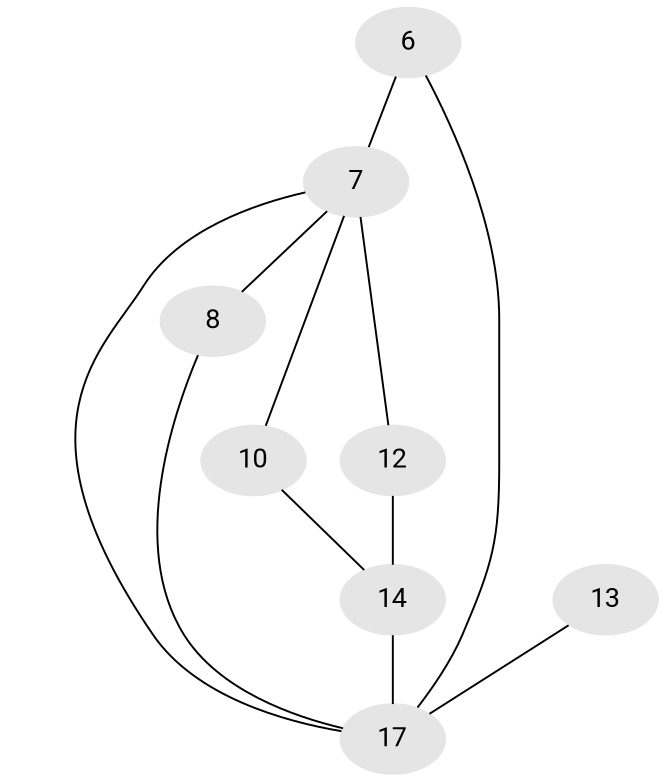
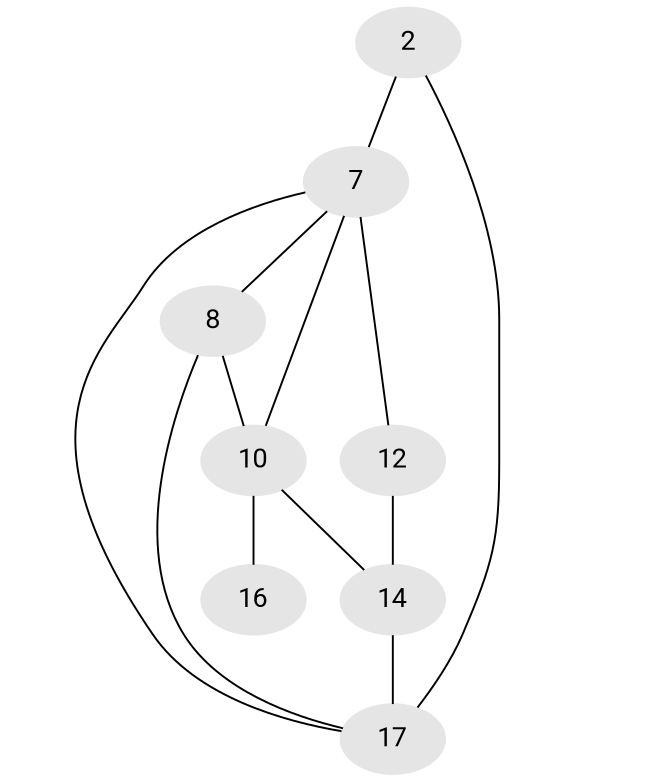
node "6": label "6" -> "2"
edge "8" -- "10": added
node "16": added
node "13": removed
